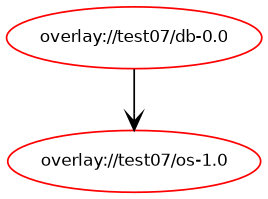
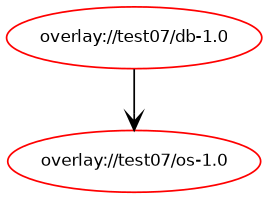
node "overlay://test07/db-0.0": label "overlay://test07/db-0.0" -> "overlay://test07/db-1.0"
